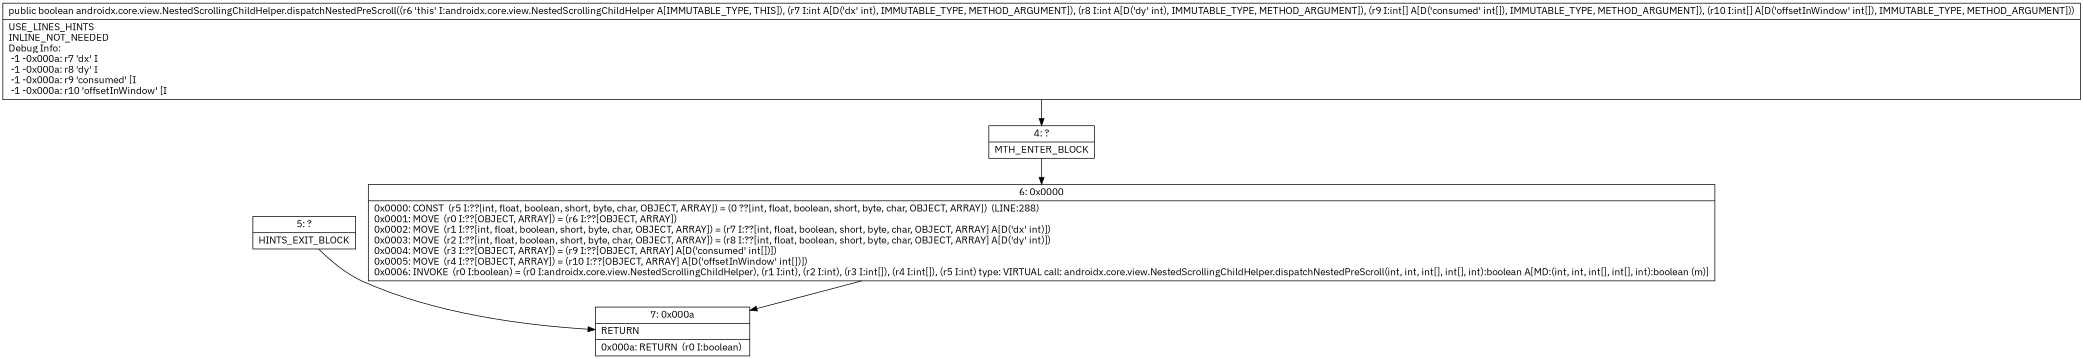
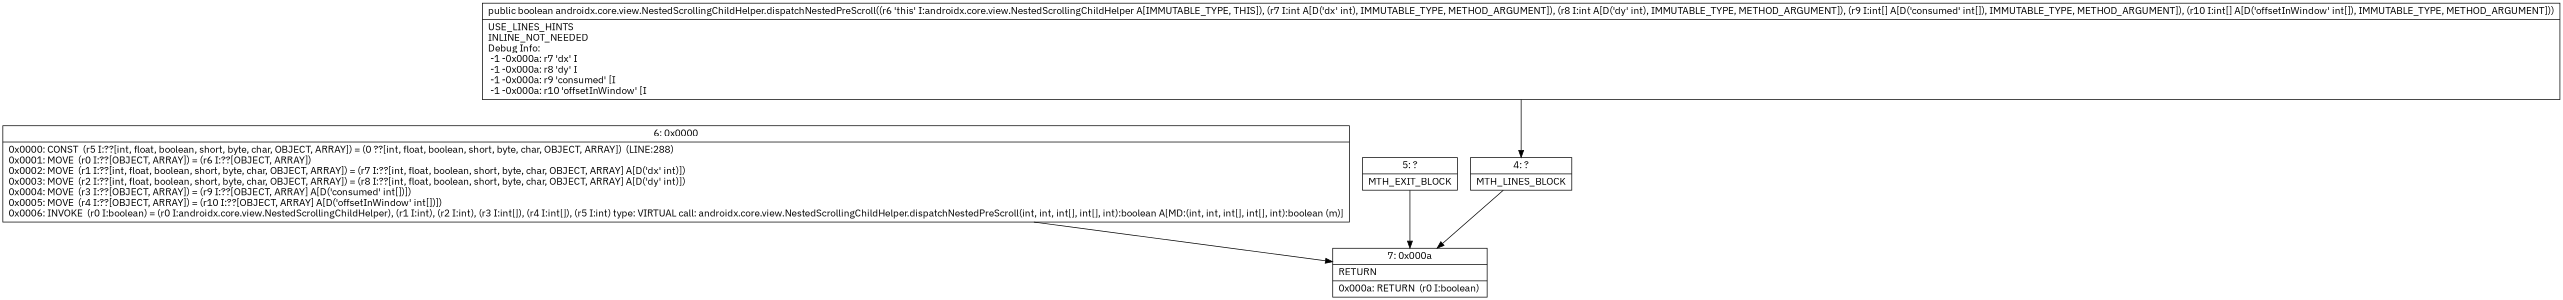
node "4: ?": text "MTH_ENTER_BLOCK" -> "MTH_LINES_BLOCK"
edge "4: ?" -> "6: 0x0000": now "4: ?" -> "7: 0x000a"
node "5: ?": text "HINTS_EXIT_BLOCK" -> "MTH_EXIT_BLOCK"
